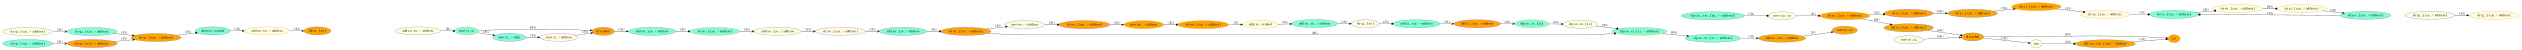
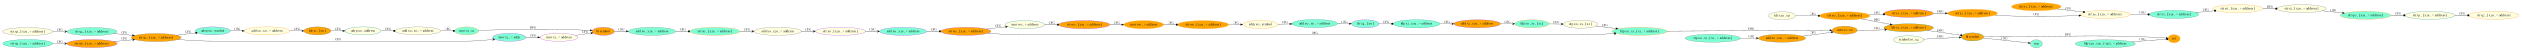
node "str x7 , [ x29 , # address ]": color darkorange -> gray40
edge "str x2 , [ x29 , # address ]" -> "str x3 , [ x29 , # address ]": now "str x2 , [ x29 , # address ]" -> "str x4 , [ x29 , # address ]"
node "str x2 , [ x29 , # address ]": color teal -> darkorange
edge "str q0 , [ x29 , # address ]" -> "str x5 , [ x29 , # address ]": now "str q0 , [ x29 , # address ]" -> "str q1 , [ x29 , # address ]"
node "str q0 , [ x29 , # address ]": color purple -> darkorange
edge "str q1 , [ x29 , # address ]" -> "str q2 , [ x29 , # address ]": arrowhead normal -> dot
node "stp x29 , x30 , [ sp , #- address ]!": removed
node "mov x29 , sp": label "mov x29 , sp" -> "ldr x29 , sp"
node "ldr x4 , [ x0 ]": fillcolor lightyellow -> aquamarine
node "add x2 , x29 , # address": label "add x2 , x29 , # address" -> "ldp x2 , x29 , # address"
edge "stp x0 , x1 , [ x2 ]" -> "ldp x0 , x1 , [ x3 , # address ]": arrowhead dot -> normal
edge "mov x2 , x0" -> "ldr x1 , [ x29 , # address ]": added, label "CFG"
node "adrp x0 , address": added
edge "mov x3 , x1" -> "mov x2 , # adrp": now "str q7 , [ x29 , # address ]" -> "mov x2 , # adrp"
edge "ldp x0 , x1 , [ x3 , # address ]" -> "stp x0 , x1 , [ x2 , # address ]": now "ldp x0 , x1 , [ x3 , # address ]" -> "mov x2 , x0"
node "mov x0 , x4": label "mov x0 , x4" -> "symbol x0 , x4"
edge "ldp x29 , x30 , [ sp ] , # address" -> "ret": arrowhead normal -> dot
node "nop": fillcolor lightyellow -> aquamarine
edge "nop" -> "ldp x29 , x30 , [ sp ] , # address": removed, label "CFG"
node "ldp x29 , x30 , [ sp ] , # address": fillcolor orange -> aquamarine
